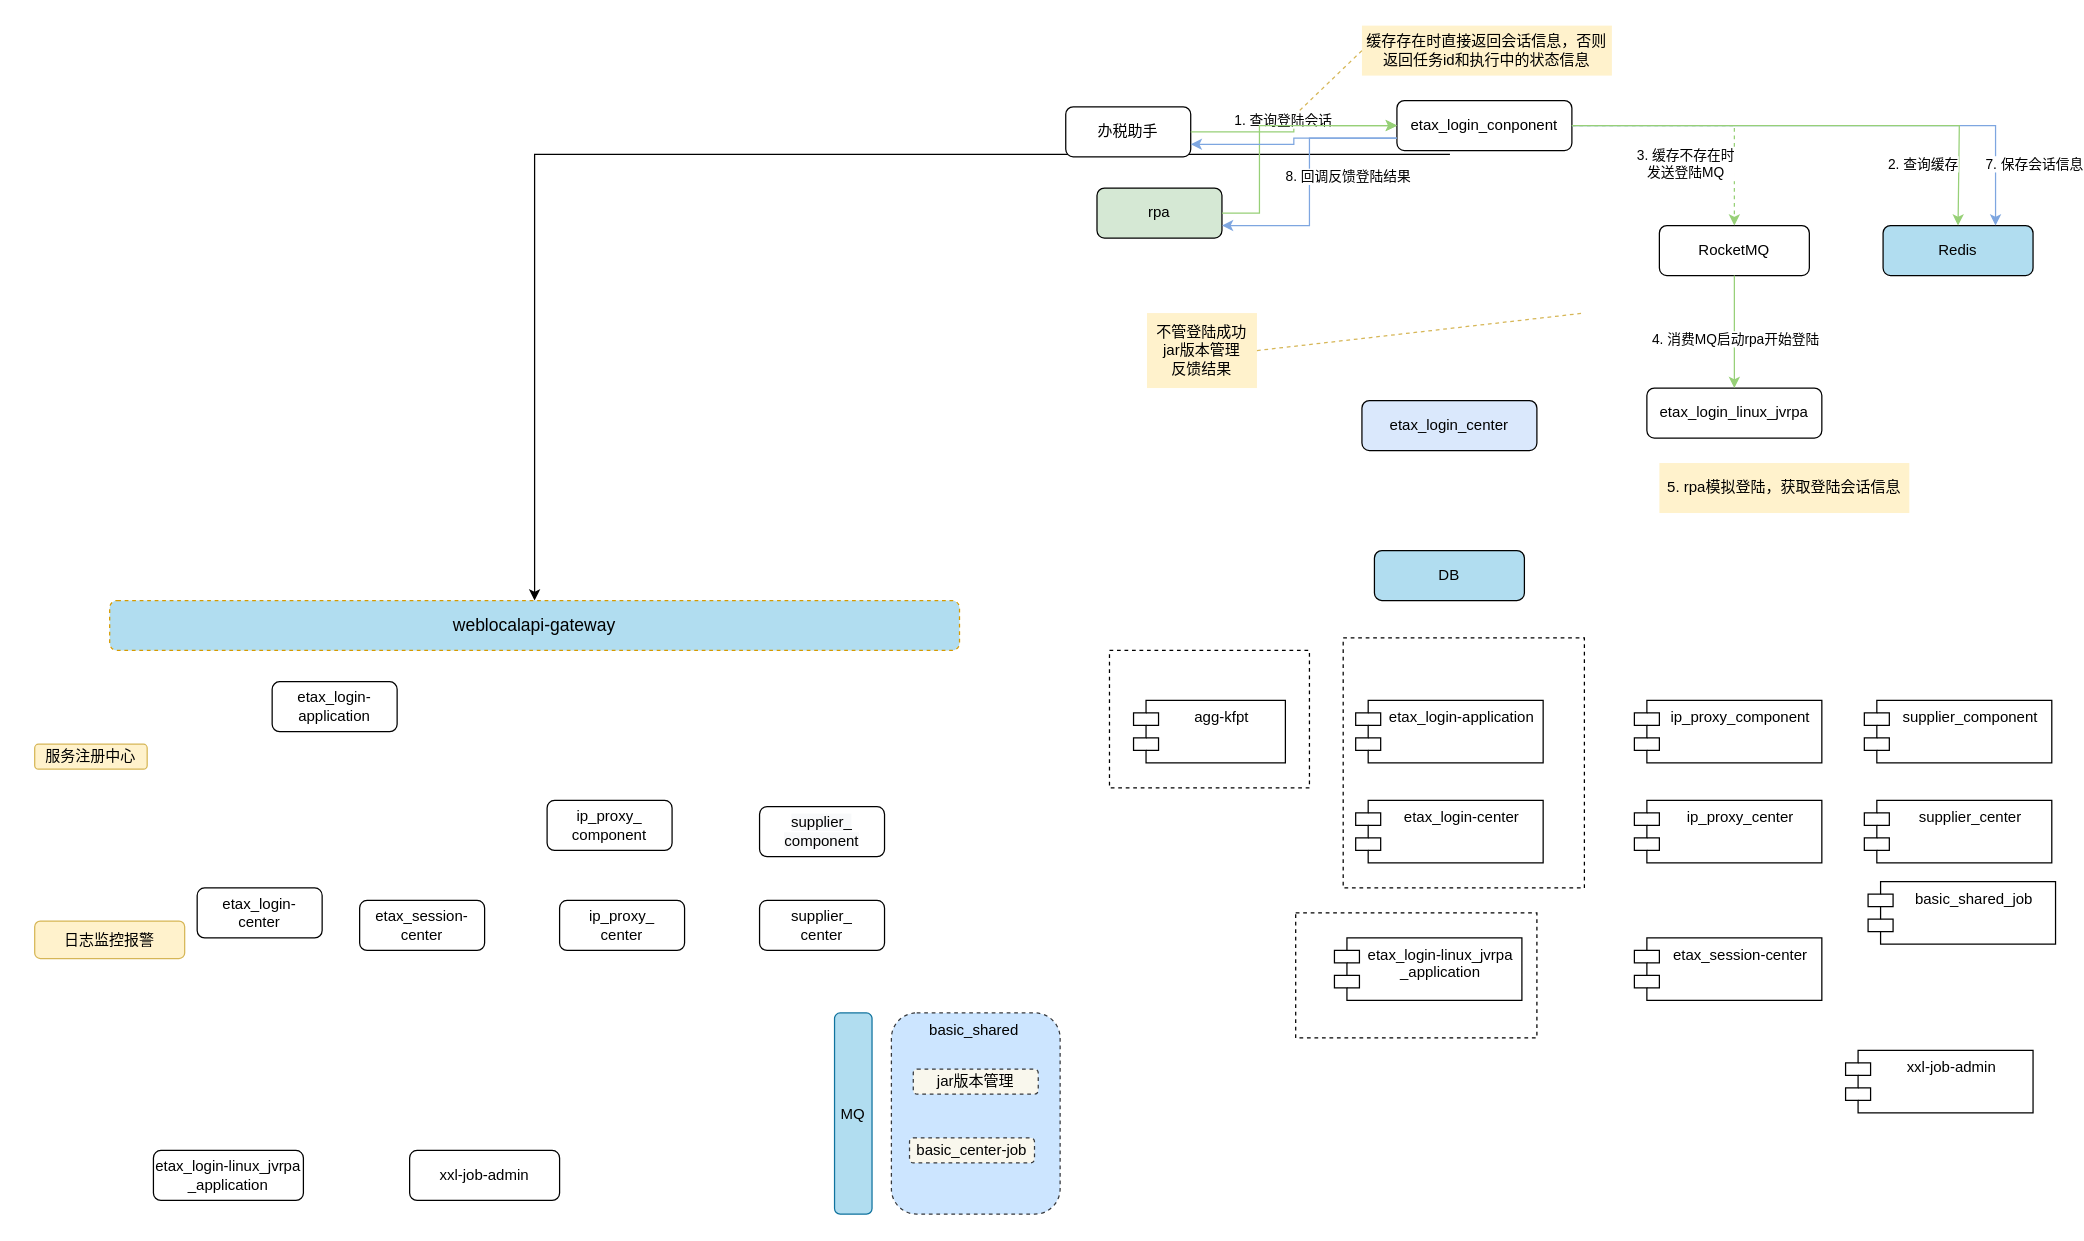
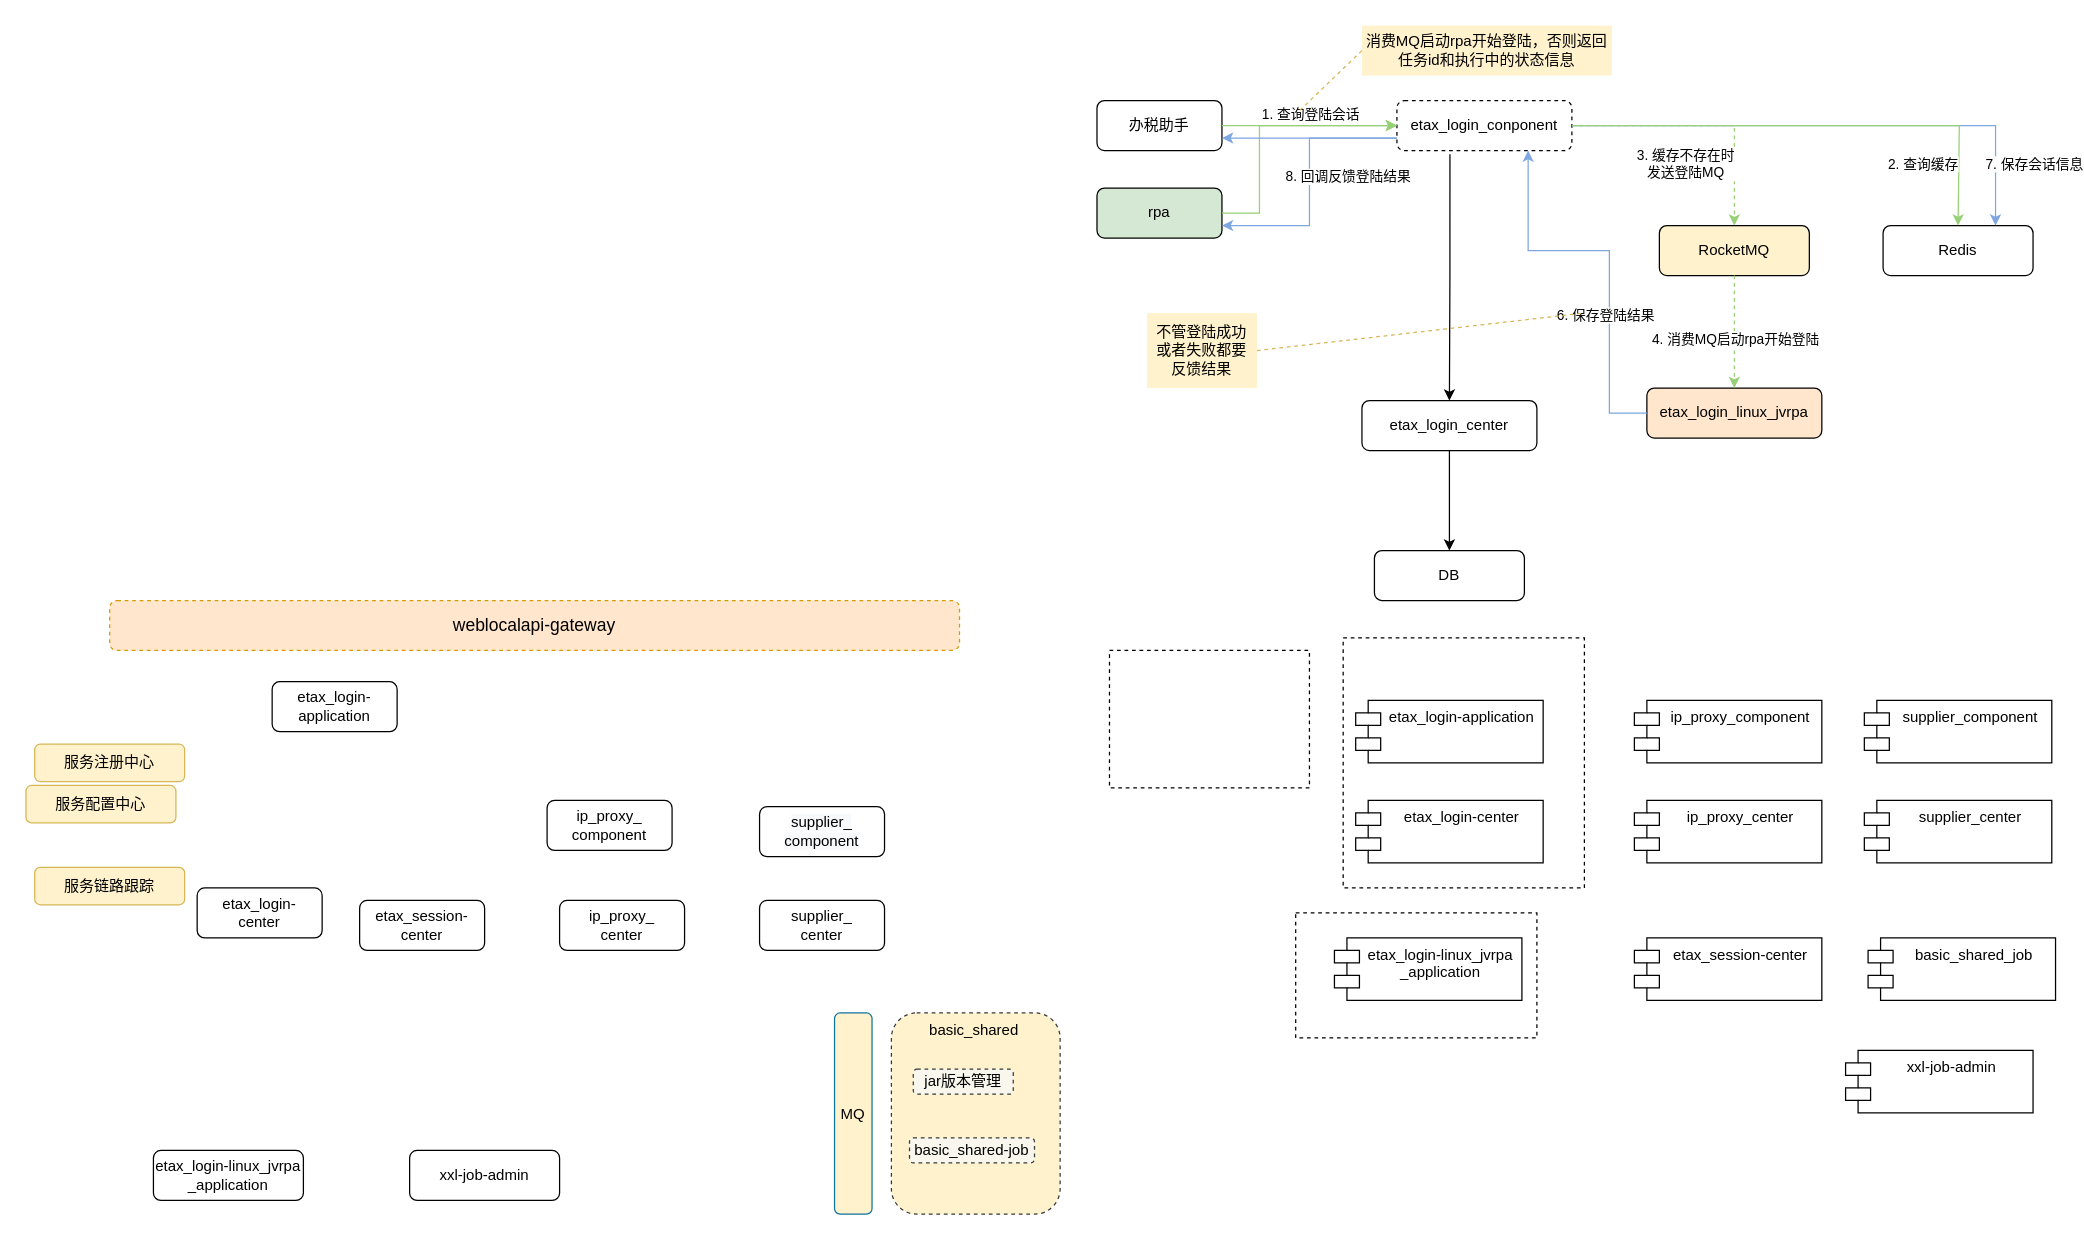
node "缓存存在时直接返回会话信息，否则返回任务id和执行中的状态信息": label "缓存存在时直接返回会话信息，否则返回任务id和执行中的状态信息" -> "消费MQ启动rpa开始登陆，否则返回任务id和执行中的状态信息"
node "etax_login_conponent": style solid -> dashed
node "办税助手": moved (1128, 132) -> (1159, 126)
edge "etax_login_conponent" -> "weblocalapi-gateway": now "etax_login_conponent" -> "etax_login_center"
node "RocketMQ": fillcolor #ffffff -> #fff2cc
node "Redis": fillcolor #b1ddf0 -> #ffffff
edge "etax_login_linux_jvrpa" -> "etax_login_conponent": added, label "6. 保存登陆结果"
edge "RocketMQ" -> "etax_login_linux_jvrpa": style solid -> dashed
node "不管登陆成功 jar版本管理 反馈结果": label "不管登陆成功 jar版本管理 反馈结果" -> "不管登陆成功 或者失败都要 反馈结果"
node "etax_login_linux_jvrpa": fillcolor #ffffff -> #ffe6cc
node "etax_login_center": fillcolor #dae8fc -> #ffffff
node "5. rpa模拟登陆，获取登陆会话信息": removed
edge "etax_login_center" -> "DB": added
node "DB": fillcolor #b1ddf0 -> #ffffff
node "weblocalapi-gateway": fillcolor #b1ddf0 -> #ffe6cc
node "agg-kfpt": removed
node "服务注册中心": size 113x25 -> 150x38
node "服务配置中心": added
node "服务链路跟踪": added
node "basic_shared_job": moved (1962, 913) -> (1962, 969)
node "日志监控报警": removed
node "jar版本管理": size 125x25 -> 100x25
node "MQ": fillcolor #b1ddf0 -> #fff2cc
node "basic_shared": fillcolor #cce5ff -> #fff2cc
node "basic_center-job": label "basic_center-job" -> "basic_shared-job"
